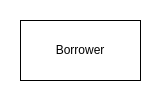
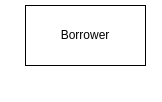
node "Borrower": moved (81, 51) -> (86, 36)
